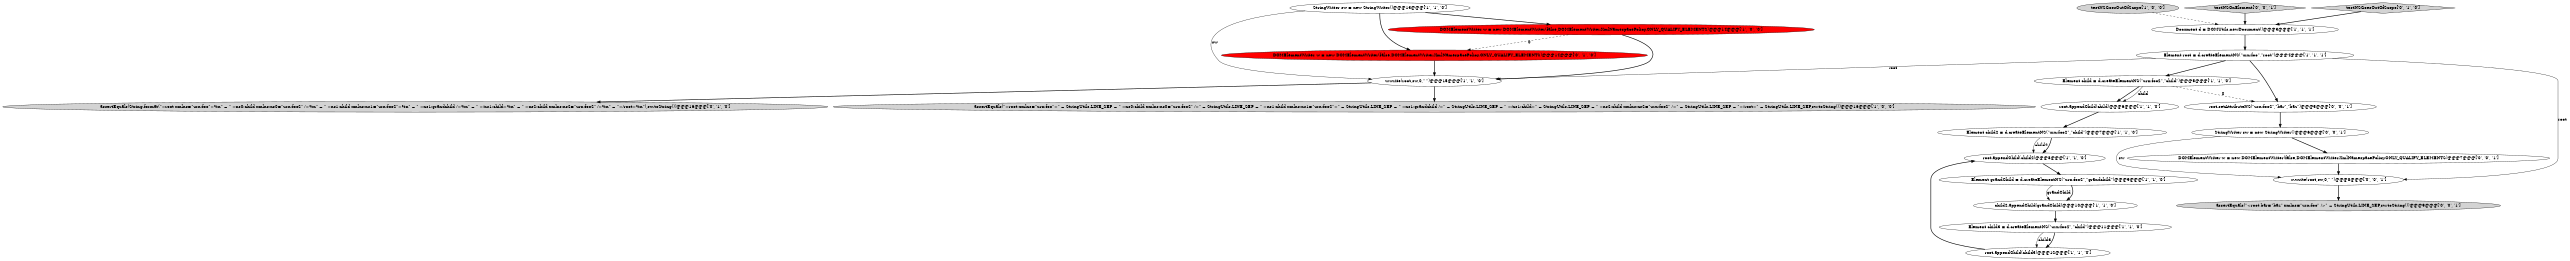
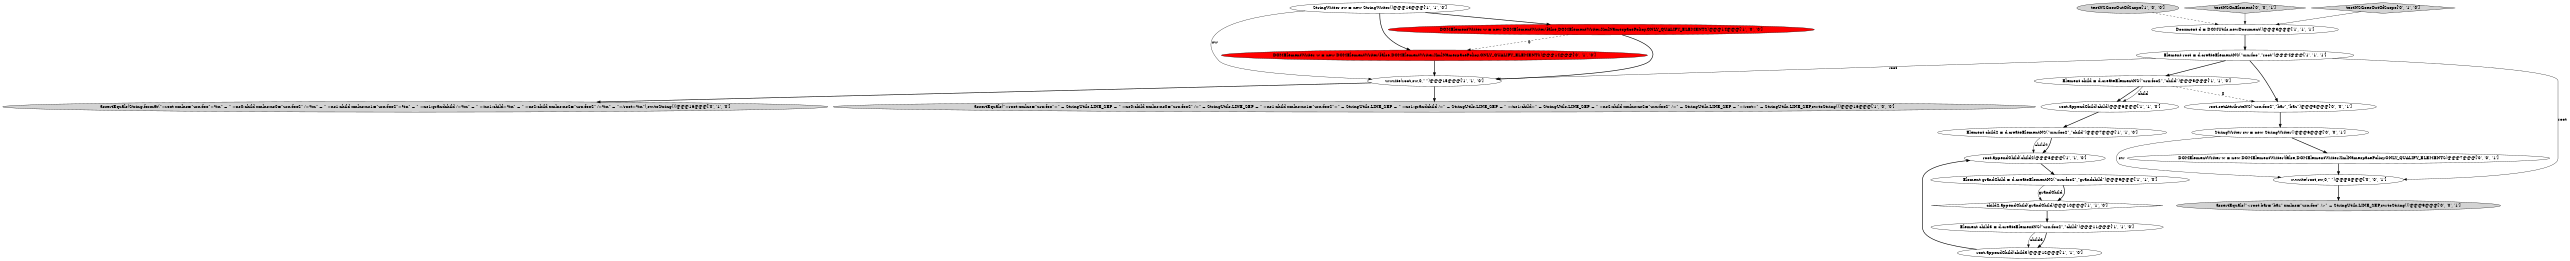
edge "testNSOnElement['0', '0', '1']" -> "Document d = DOMUtils.newDocument()@@@3@@@['1', '1', '1']": style bold -> solid
edge "testNSGoesOutOfScope['0', '1', '0']" -> "Document d = DOMUtils.newDocument()@@@3@@@['1', '1', '1']": style bold -> solid
node "child2.appendChild(grandChild)@@@10@@@['1', '1', '0']": shape ellipse -> diamond
